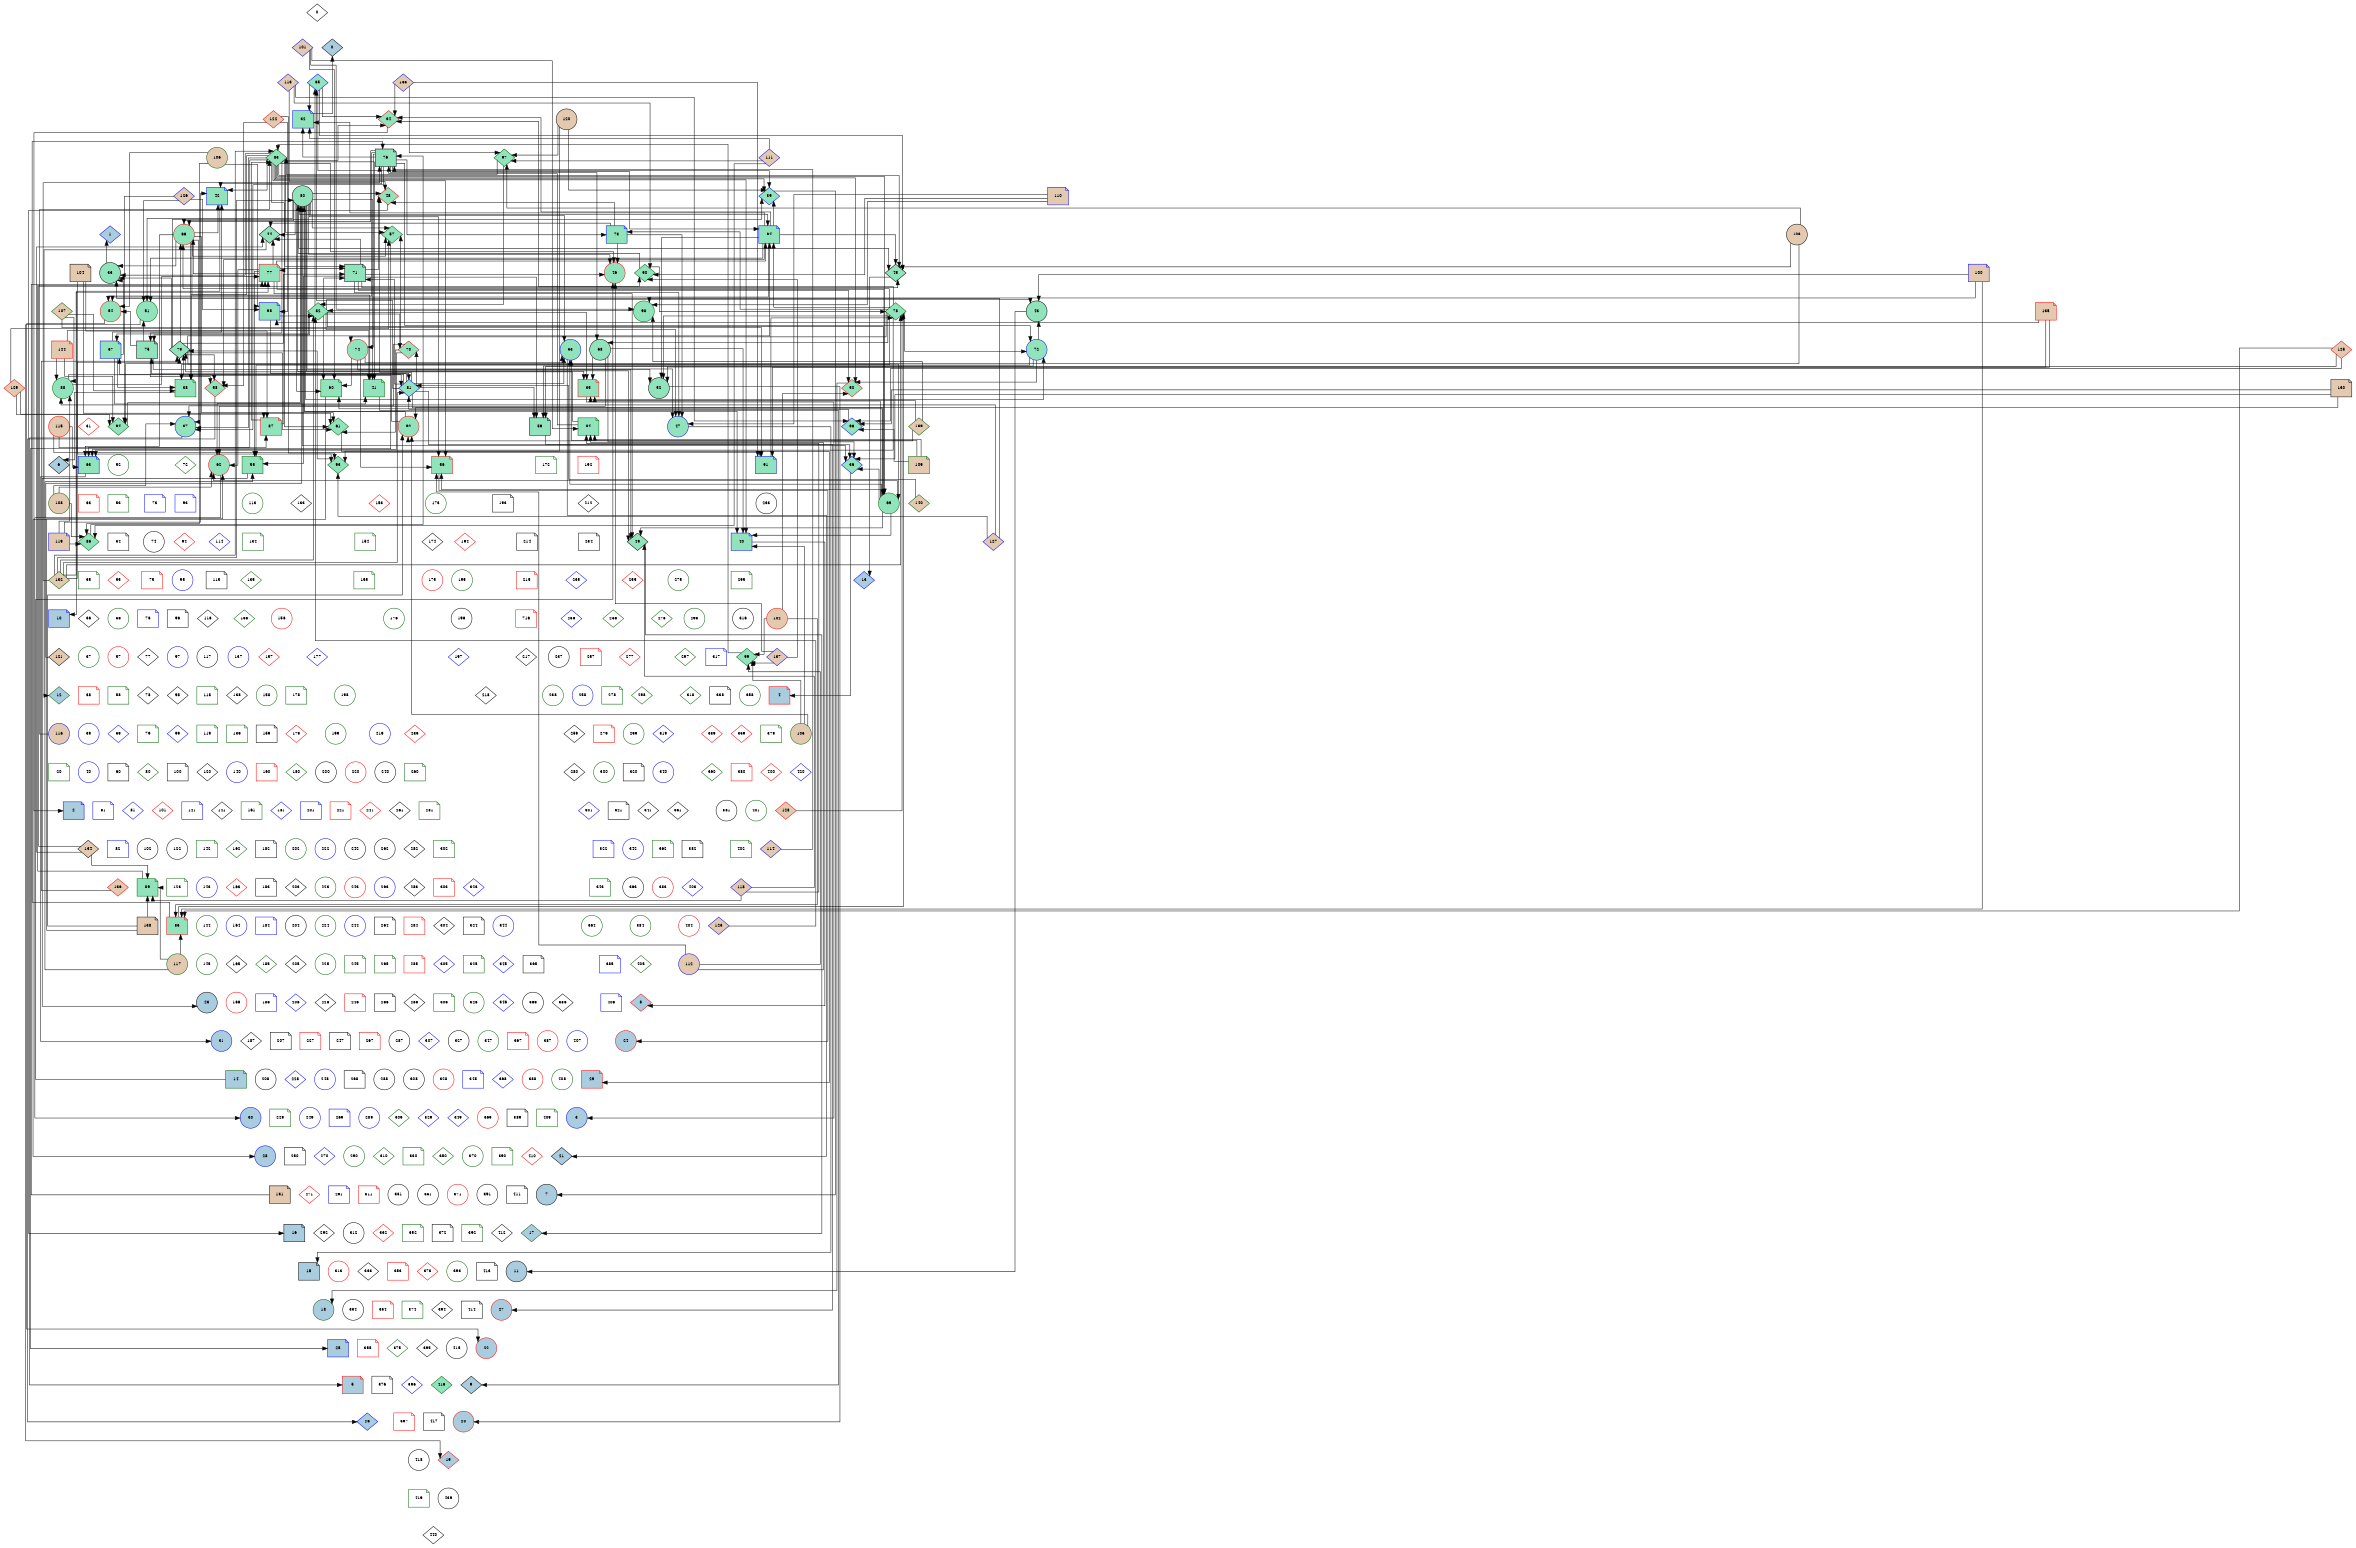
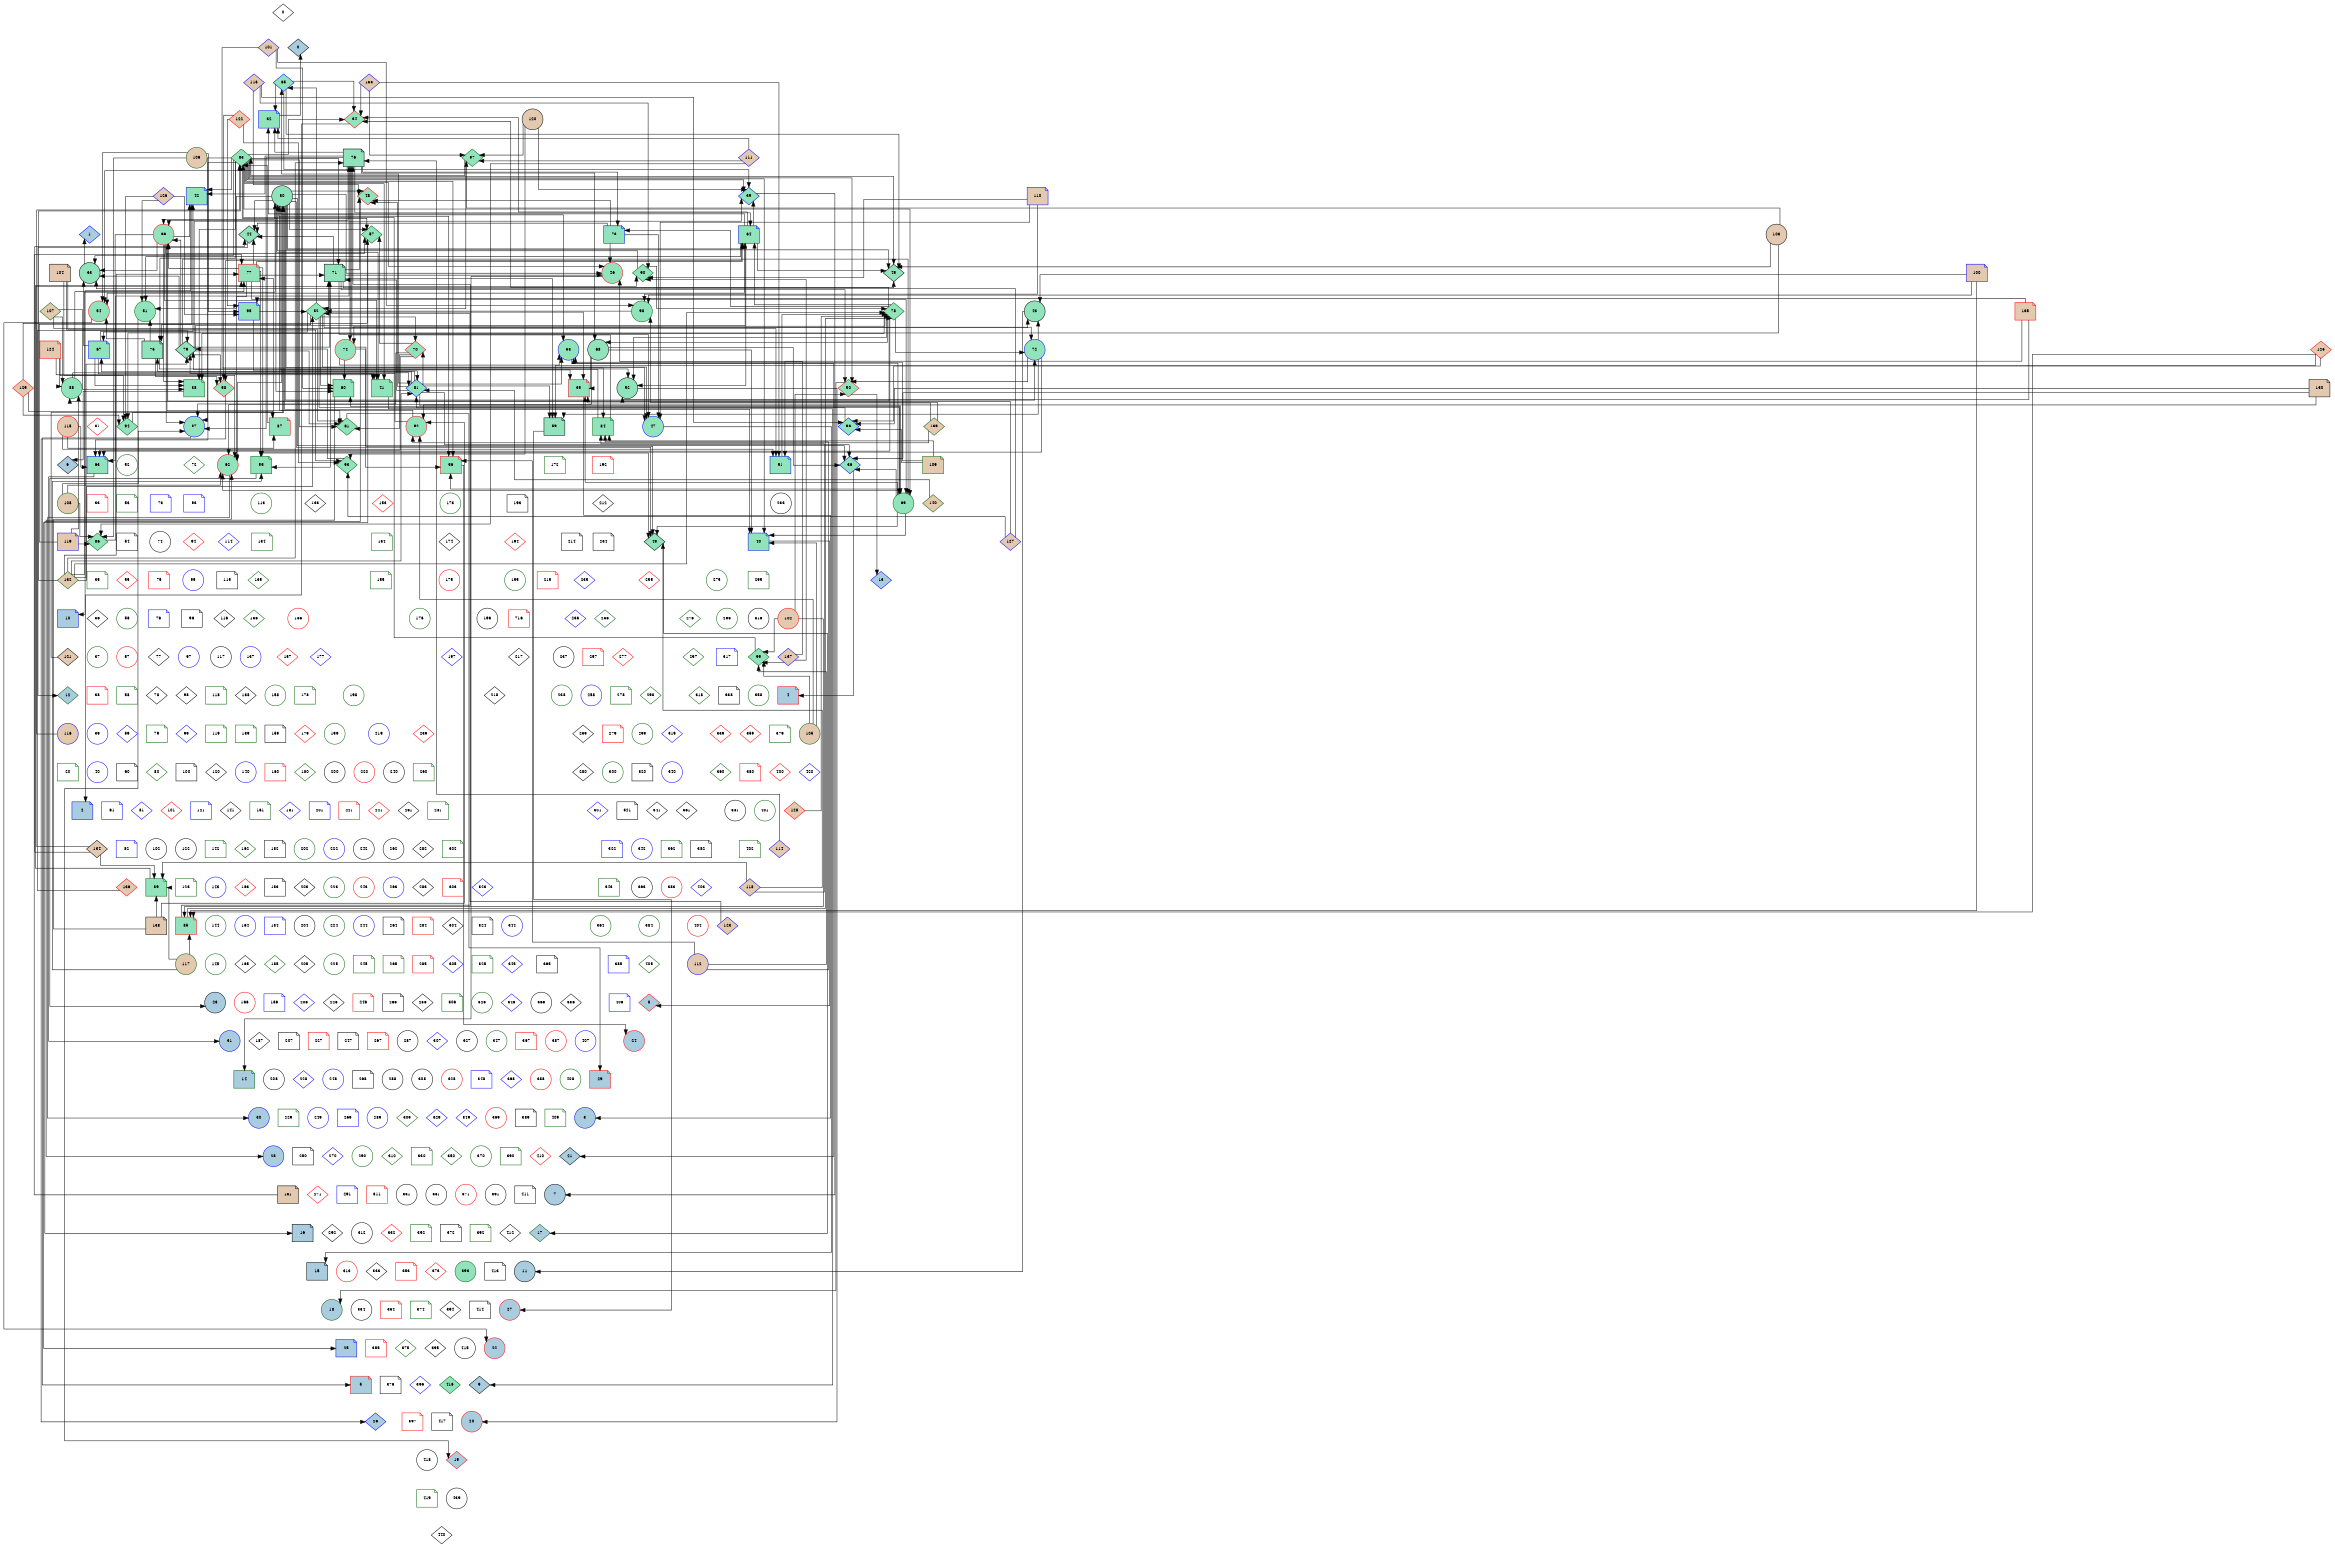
edge "104" -> "87": now "104" -> "62"
edge "45" -> "13": now "50" -> "13"
edge "14" -> "46": reversed
node "393": fillcolor #ffffff -> #91e3bb
